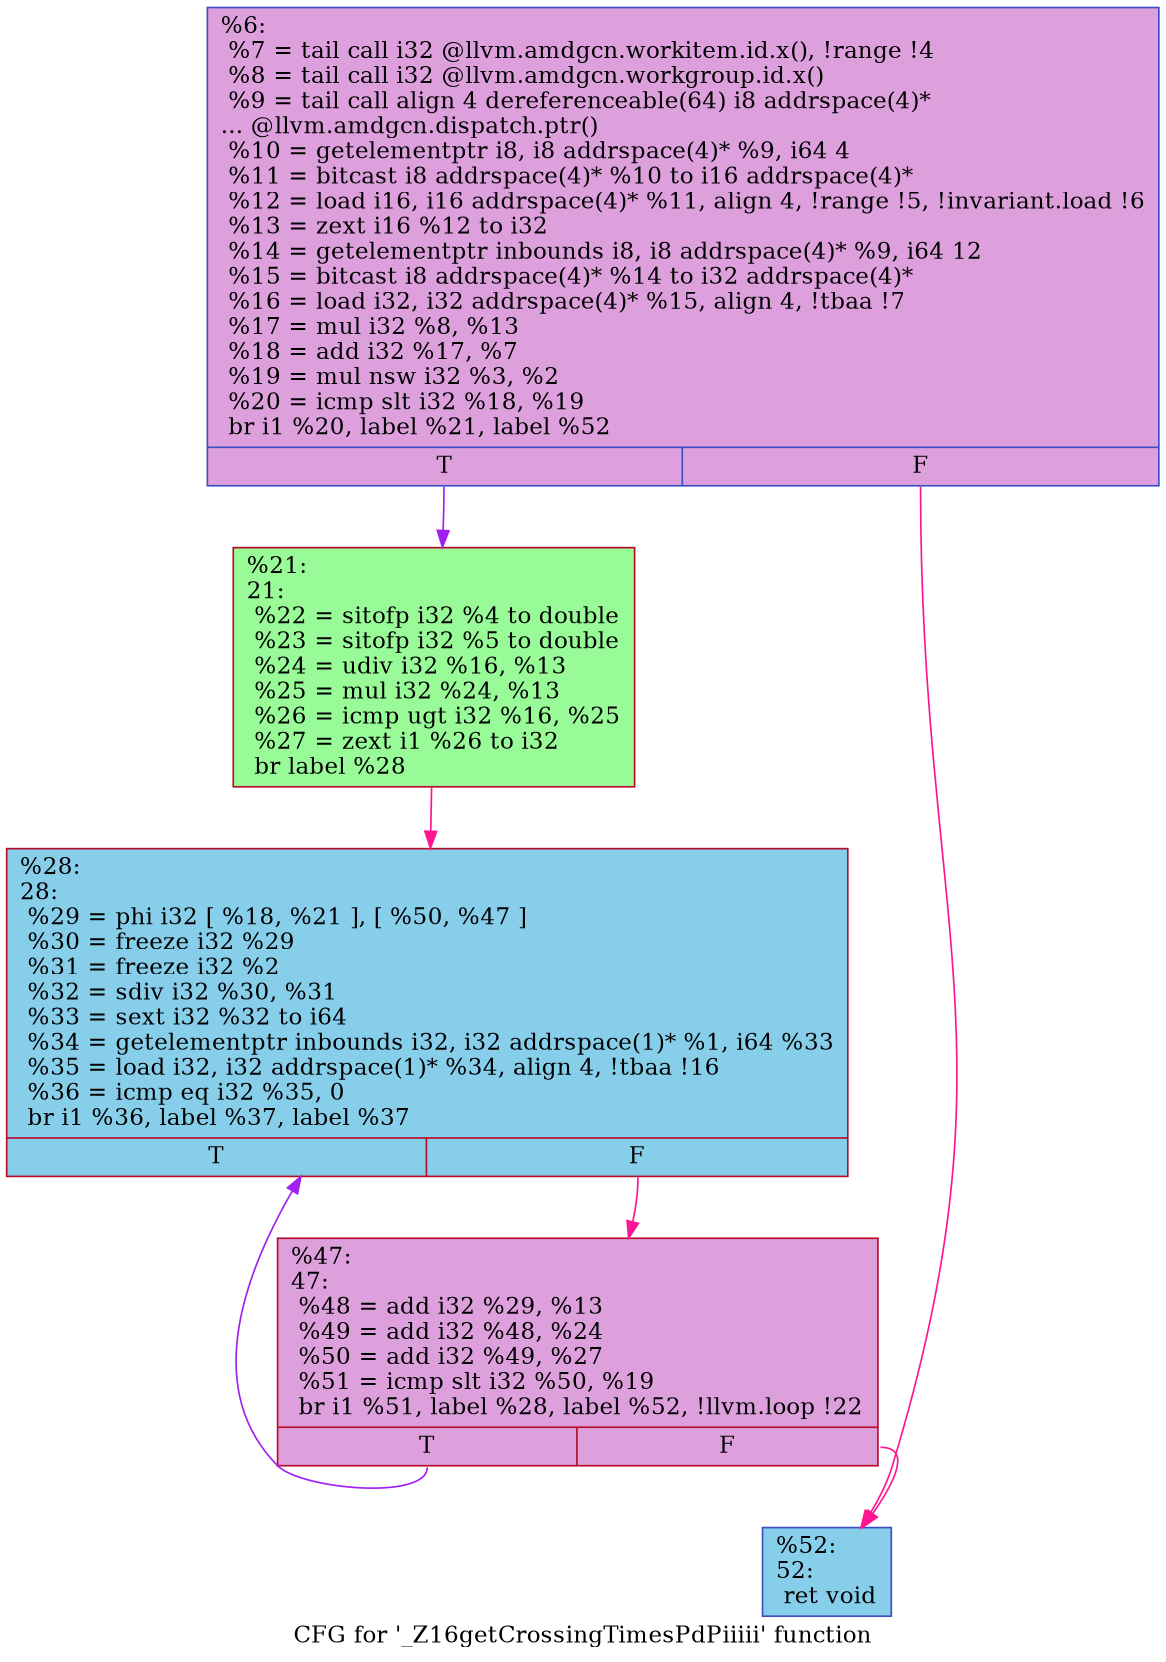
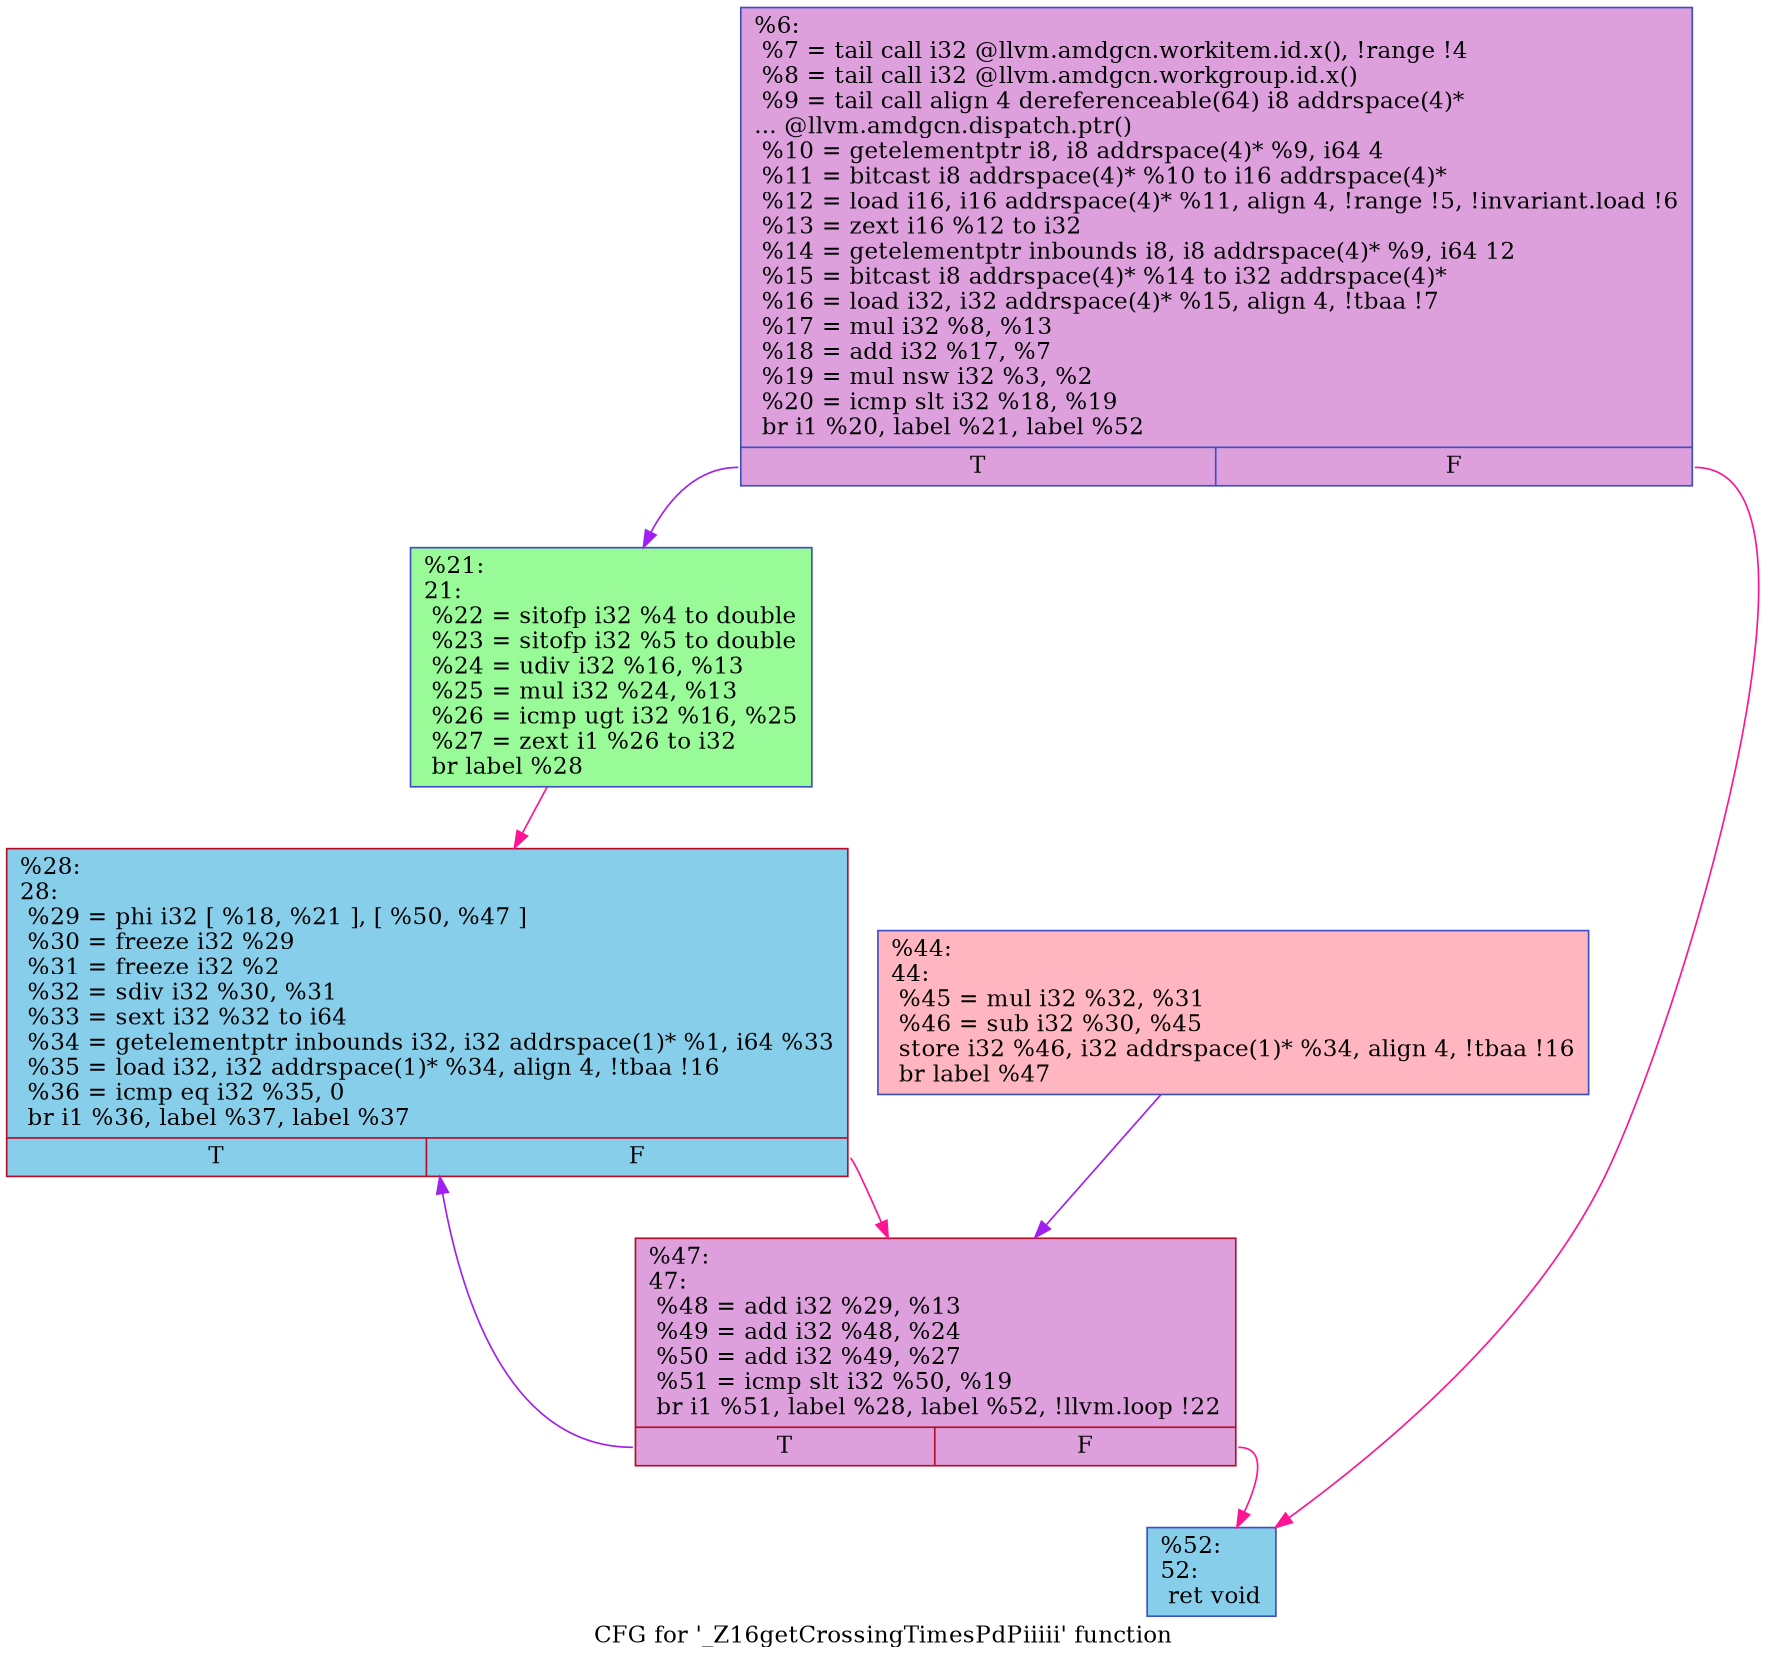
node "%21:": color #b70d28ff -> #3d50c3ff
node "%44:": added
